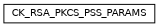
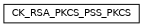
node "CK_RSA_PKCS_PSS_PARAMS": label "CK_RSA_PKCS_PSS_PARAMS" -> "CK_RSA_PKCS_PSS_PKCS"
